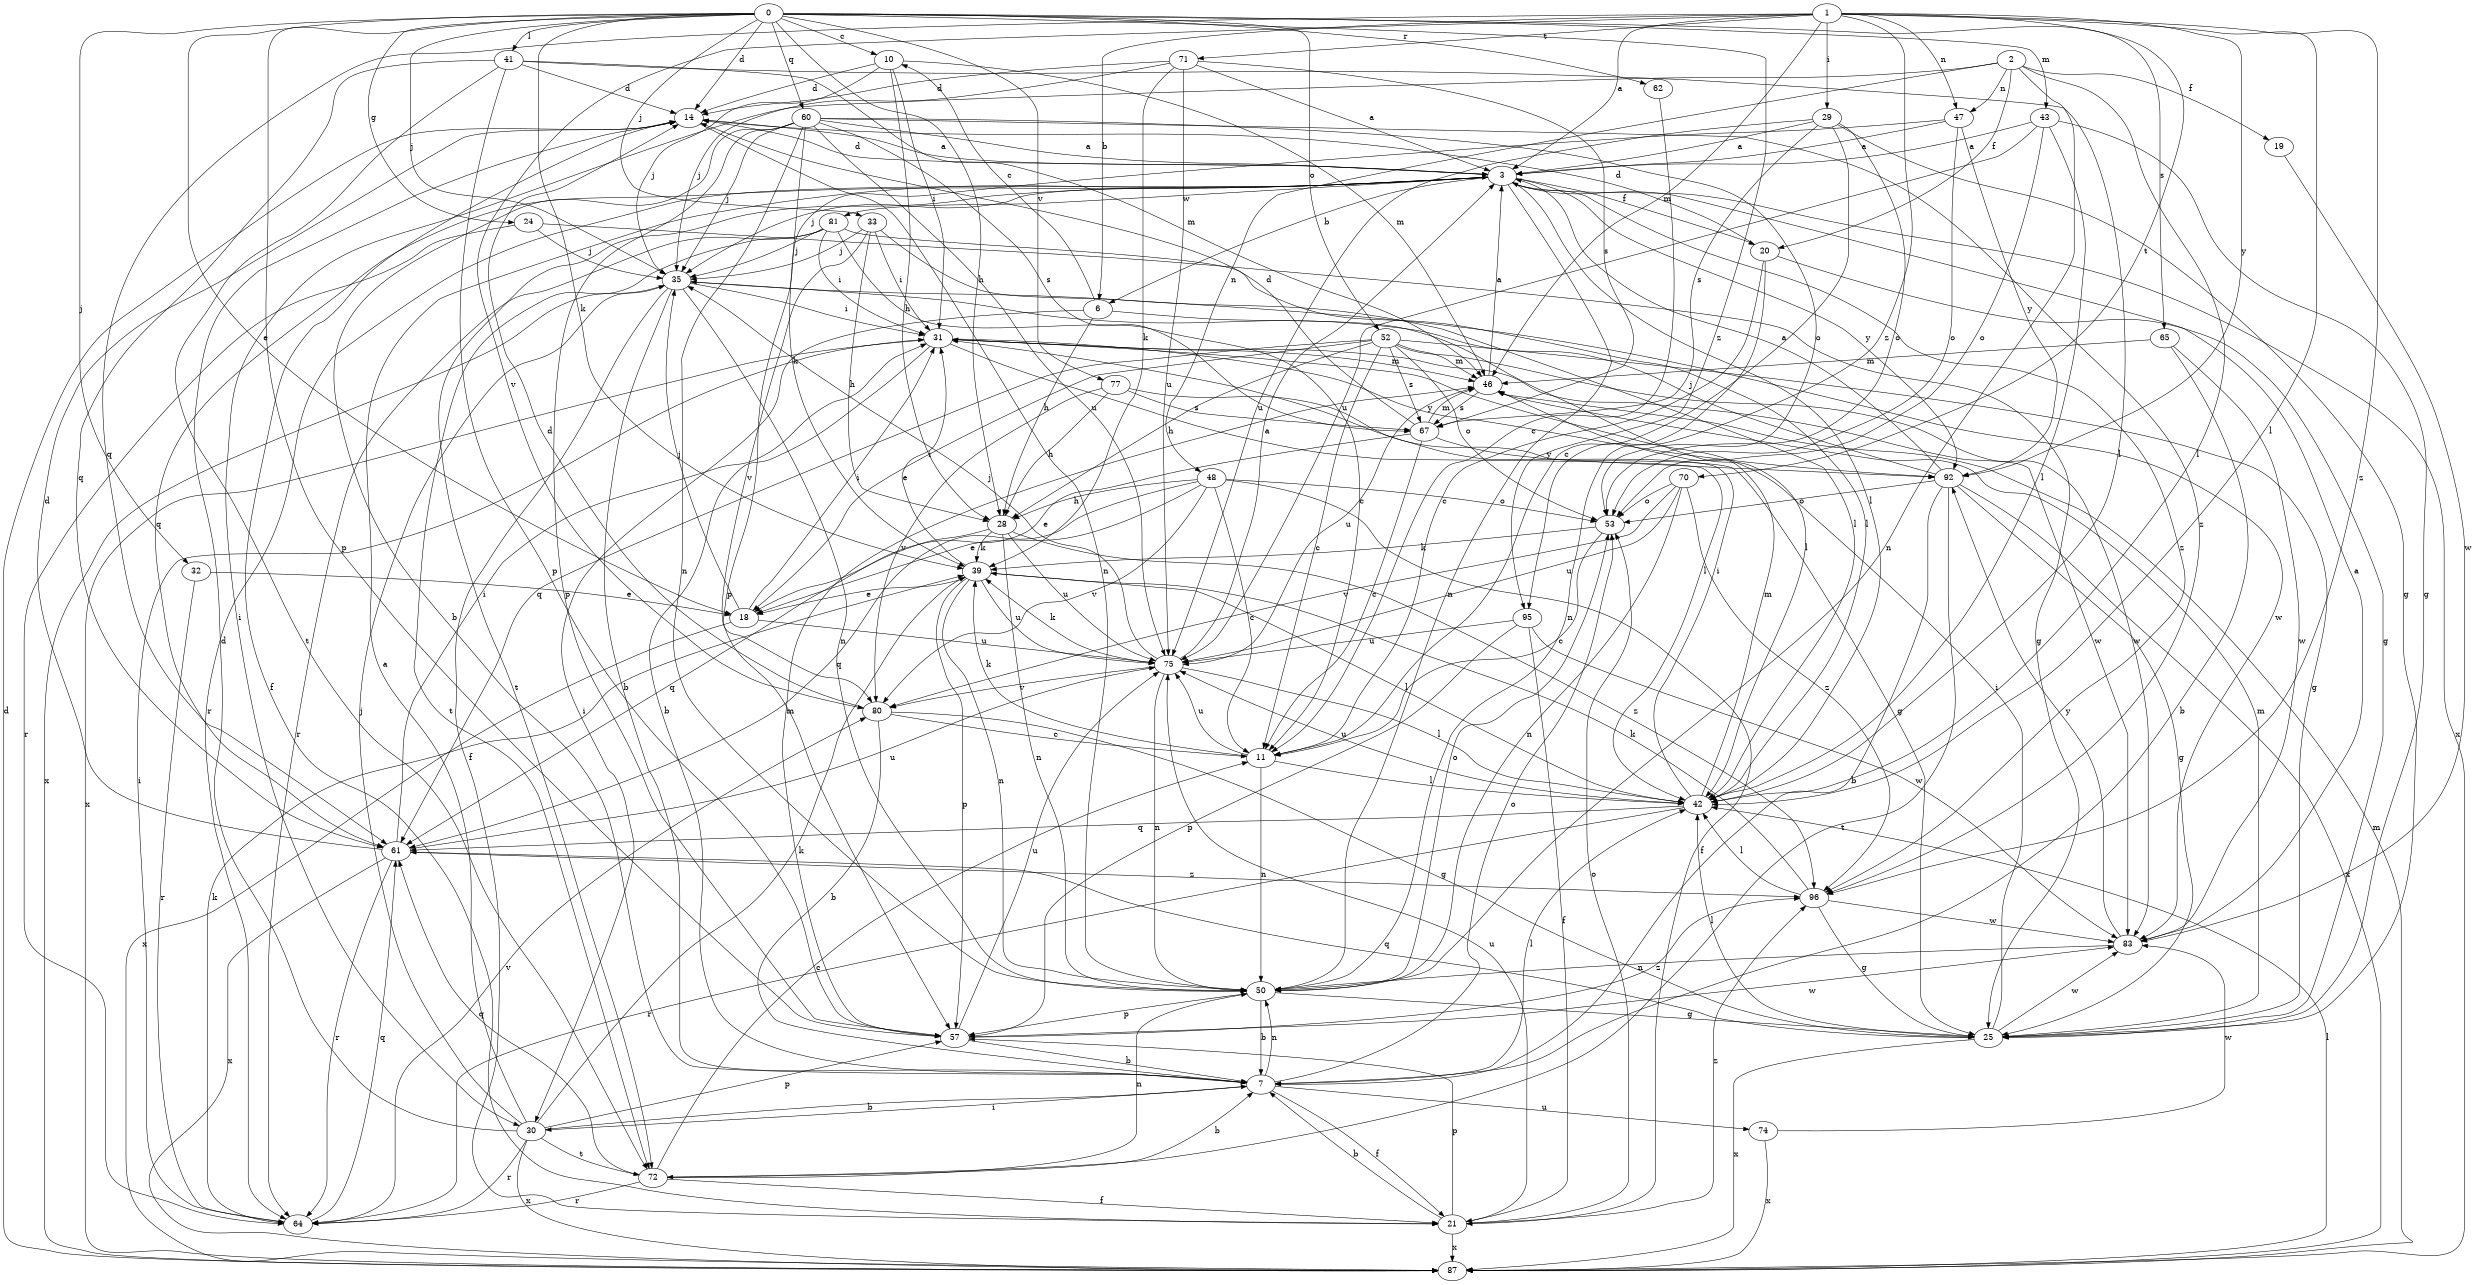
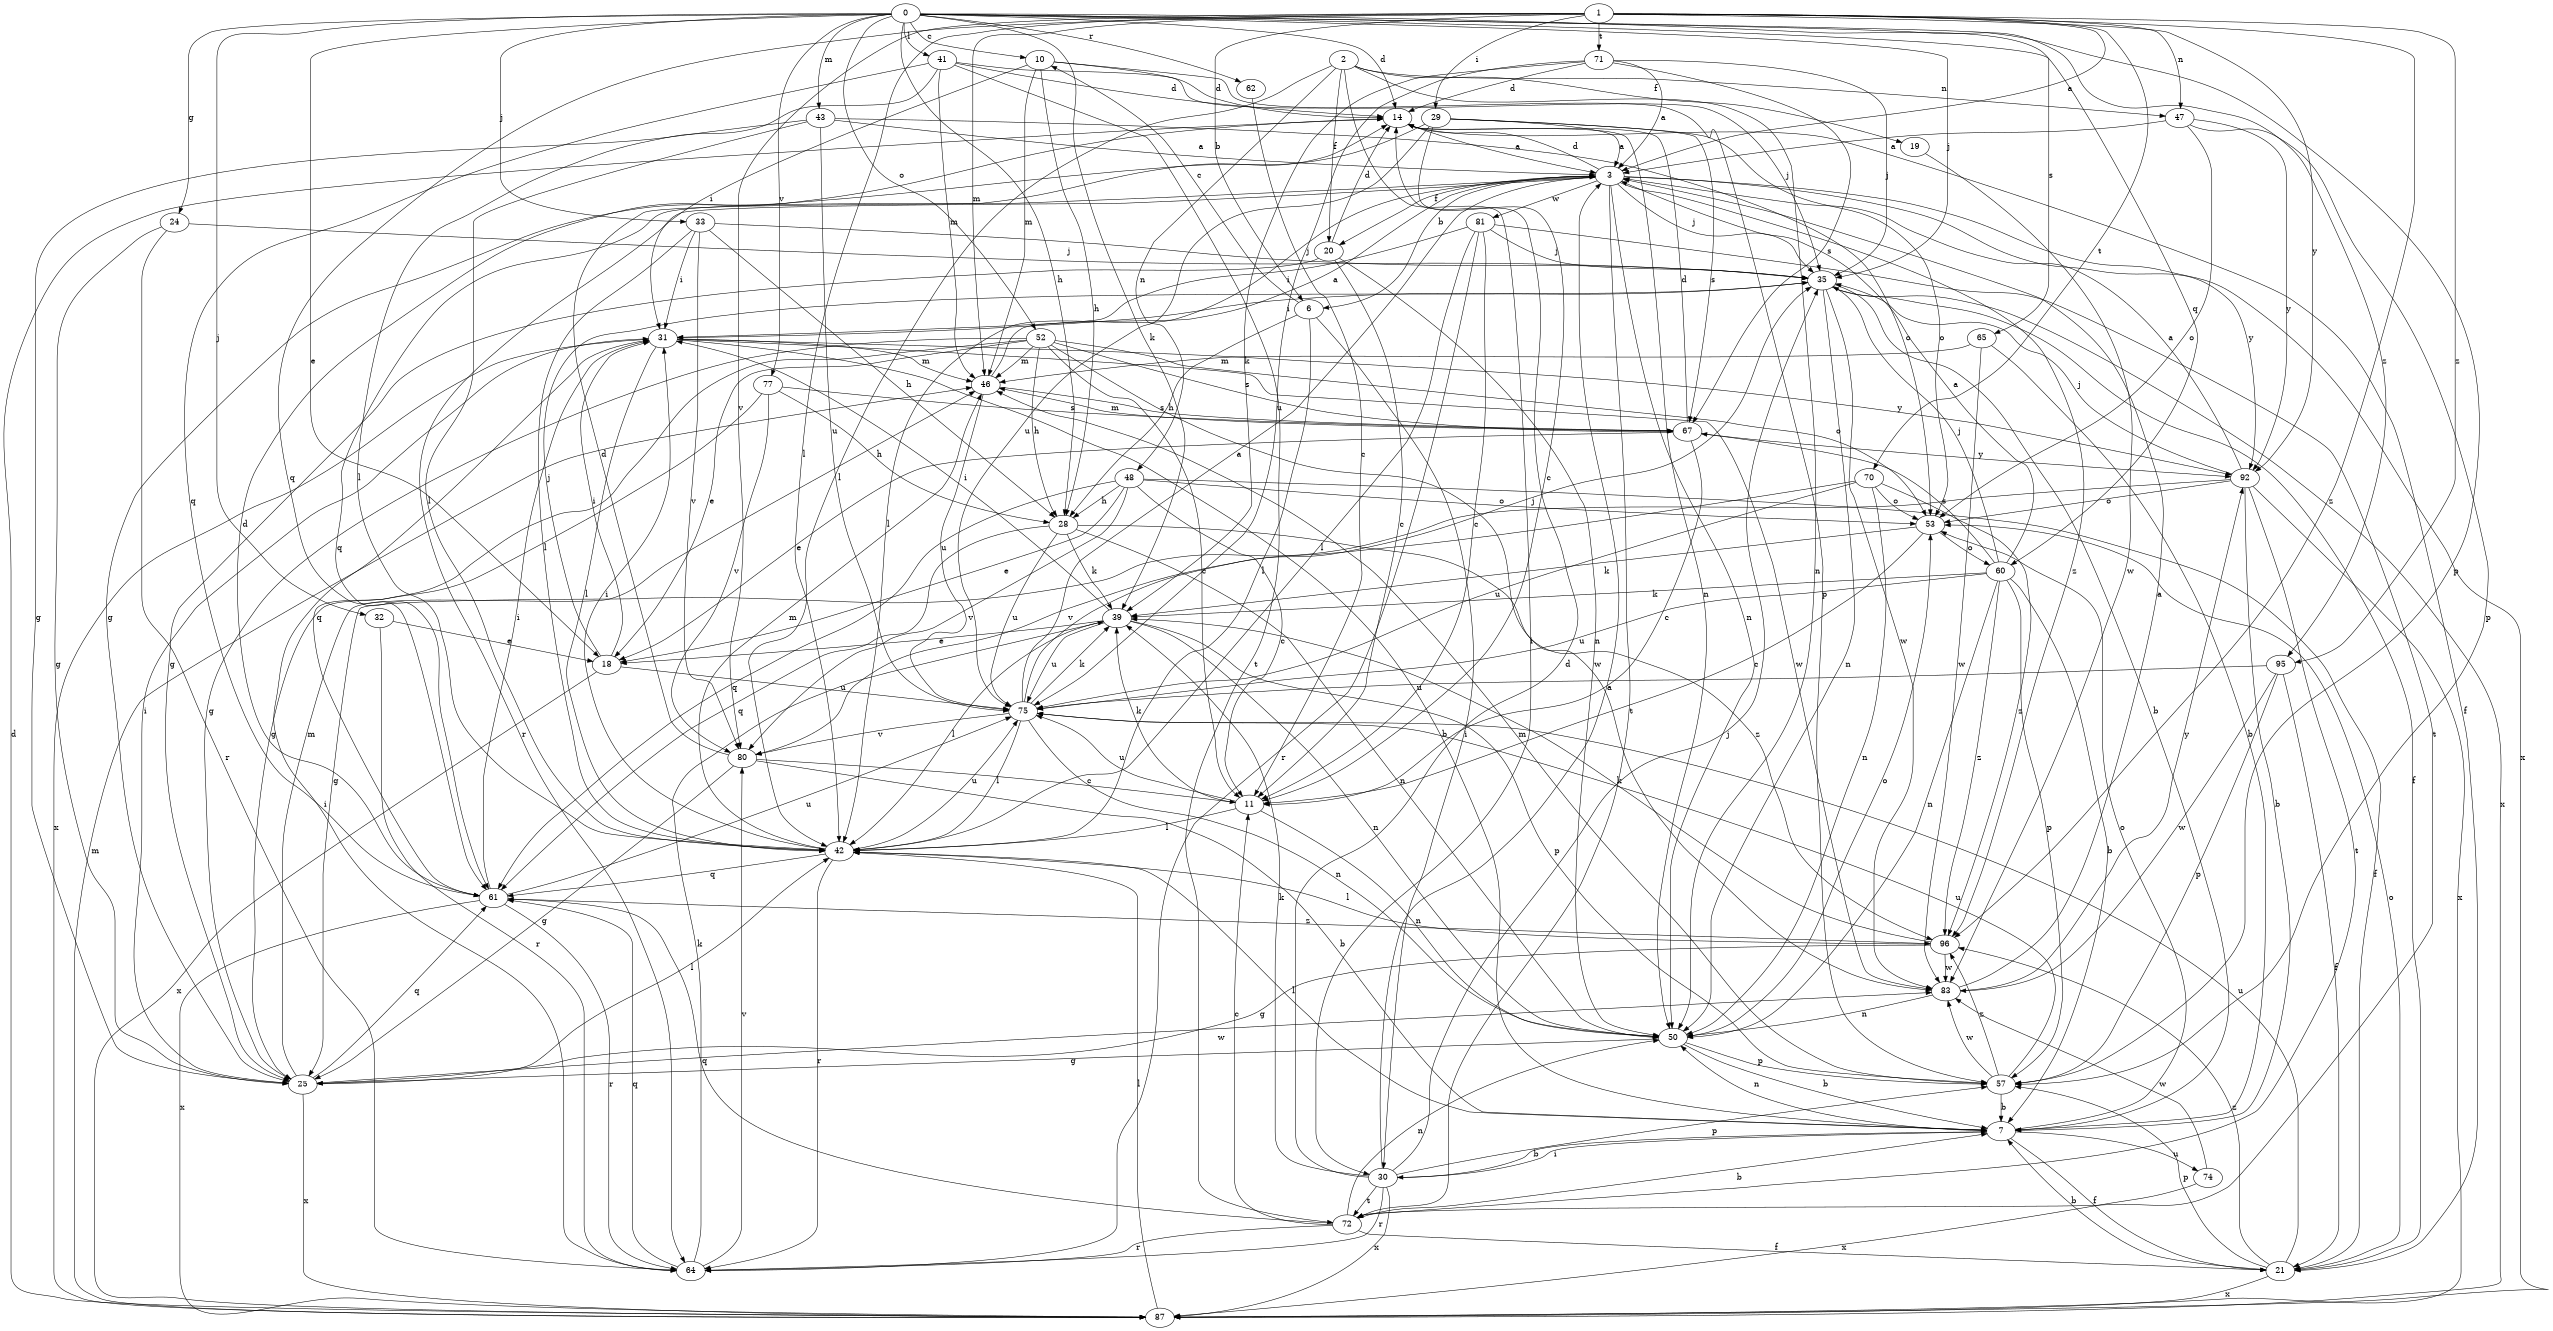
edge "60" -> "53": reversed
